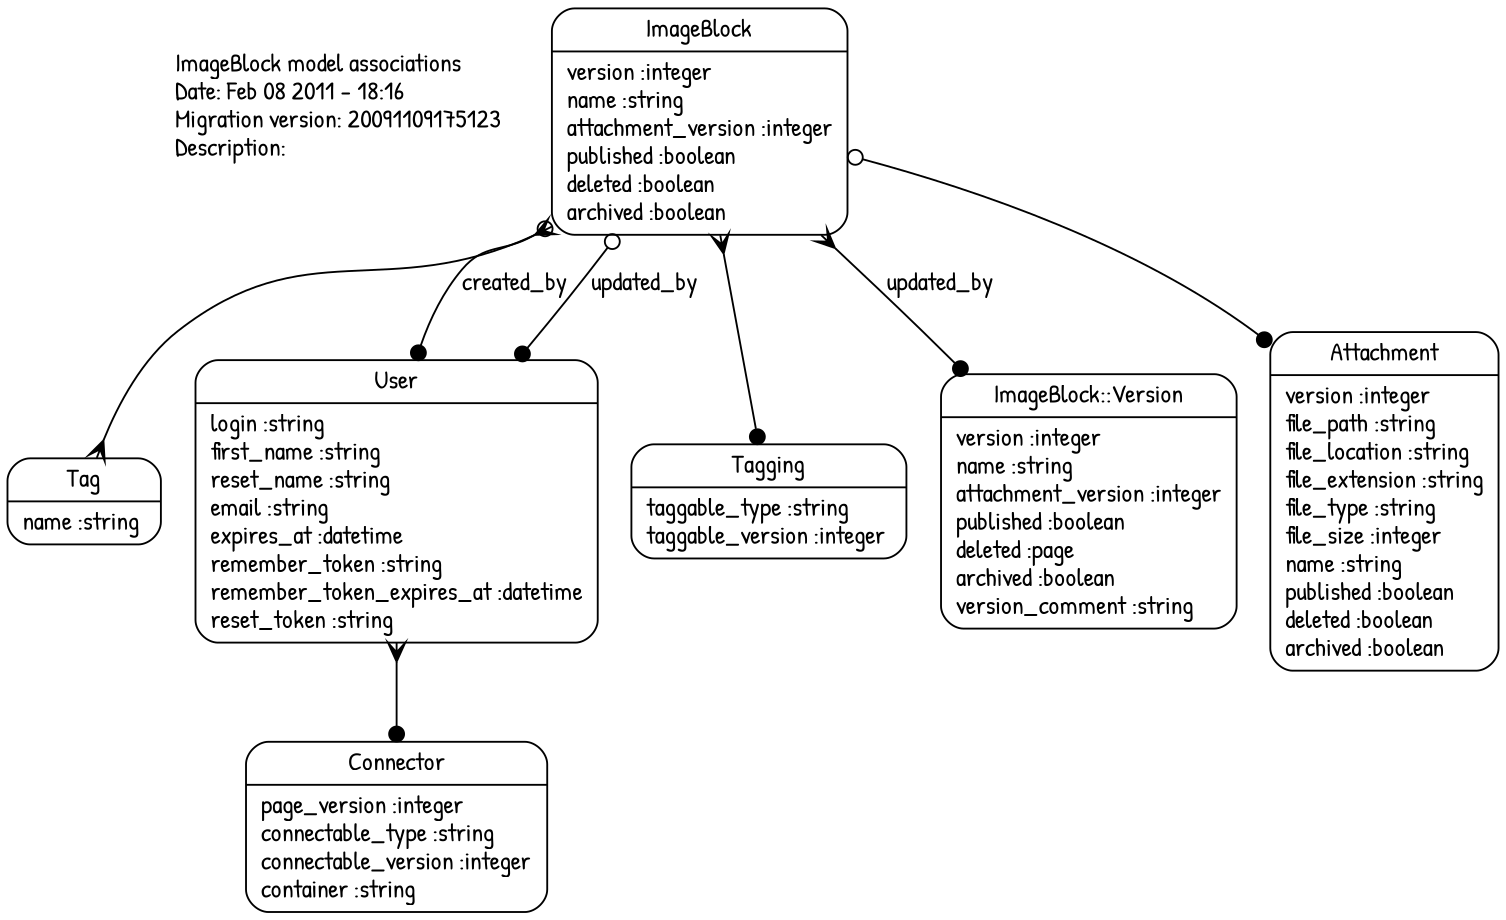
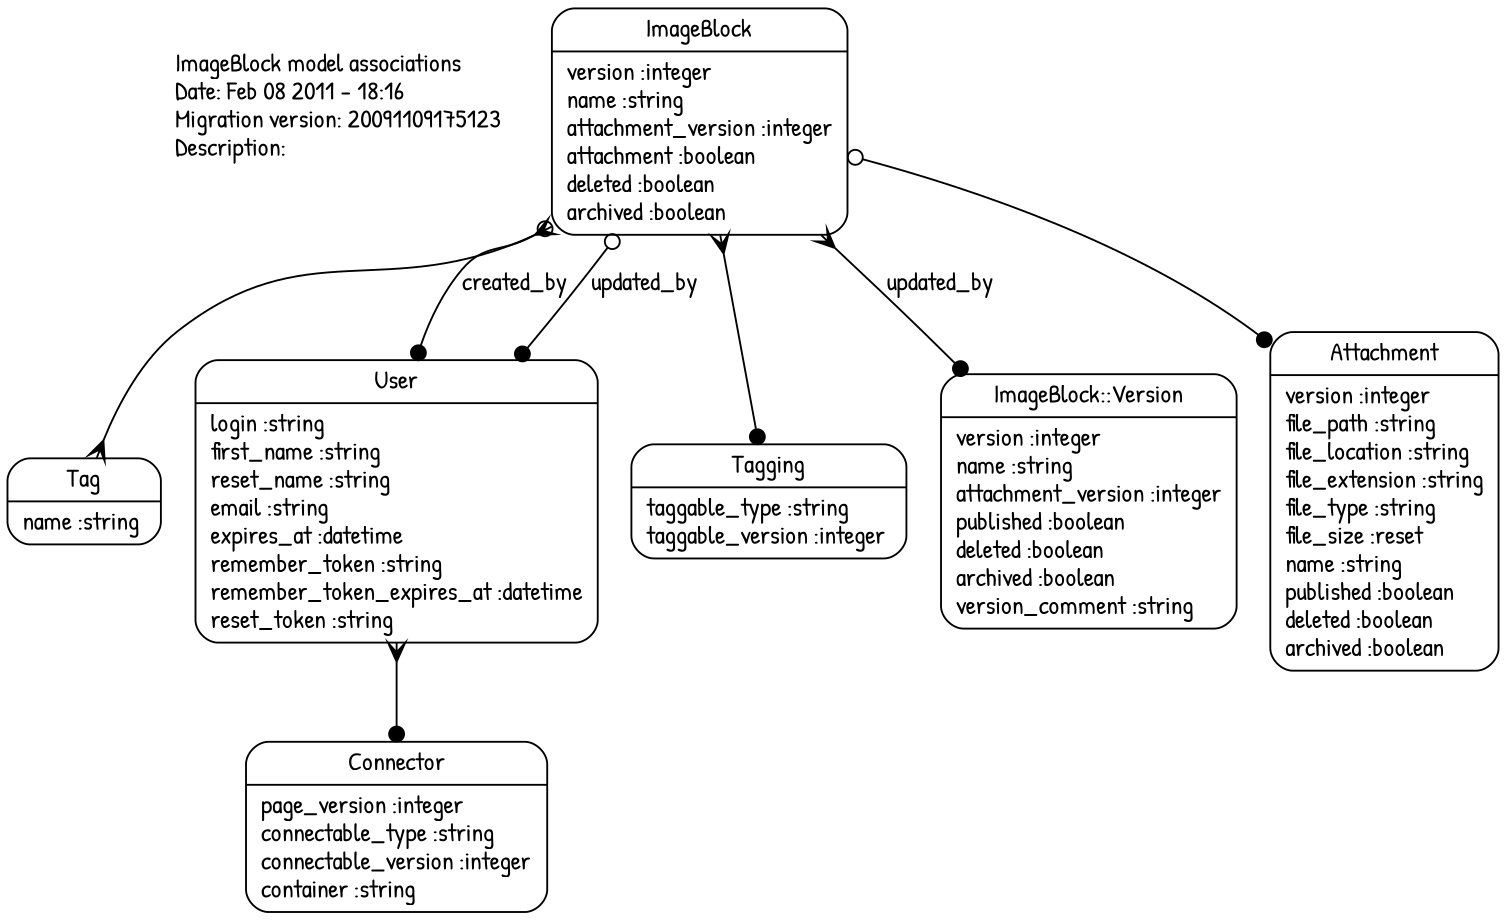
node "ImageBlock": text "published :boolean" -> "attachment :boolean"
node "Attachment": text "file_size :integer" -> "file_size :reset"
node "ImageBlock::Version": text "deleted :page" -> "deleted :boolean"
